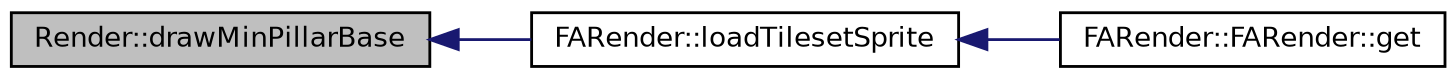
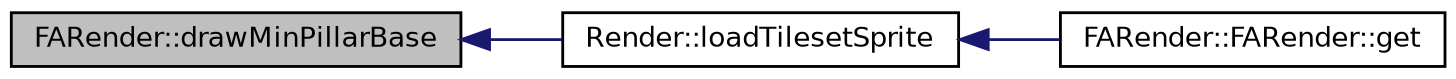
node "Render::drawMinPillarBase": label "Render::drawMinPillarBase" -> "FARender::drawMinPillarBase"
node "FARender::loadTilesetSprite": label "FARender::loadTilesetSprite" -> "Render::loadTilesetSprite"
